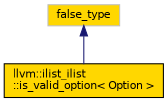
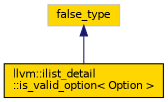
node "llvm::ilist_ilist ::is_valid_option< Option >": label "llvm::ilist_ilist ::is_valid_option< Option >" -> "llvm::ilist_detail ::is_valid_option< Option >"
